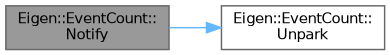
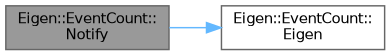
node "Eigen::EventCount:: Unpark": label "Eigen::EventCount:: Unpark" -> "Eigen::EventCount:: Eigen"
